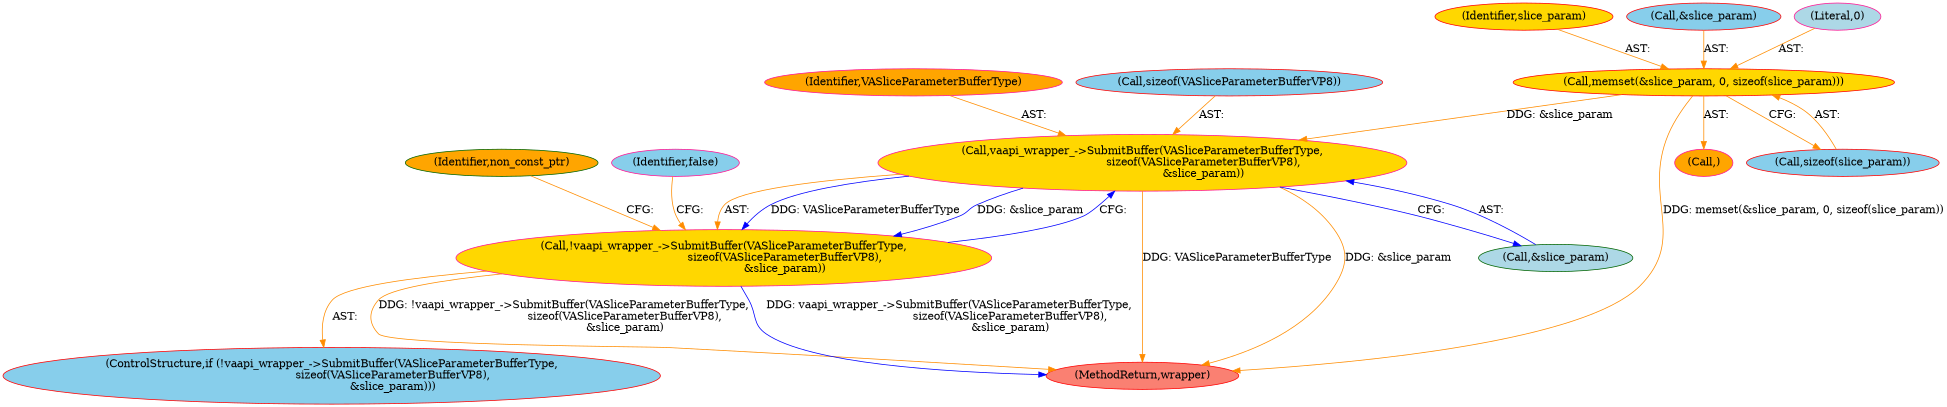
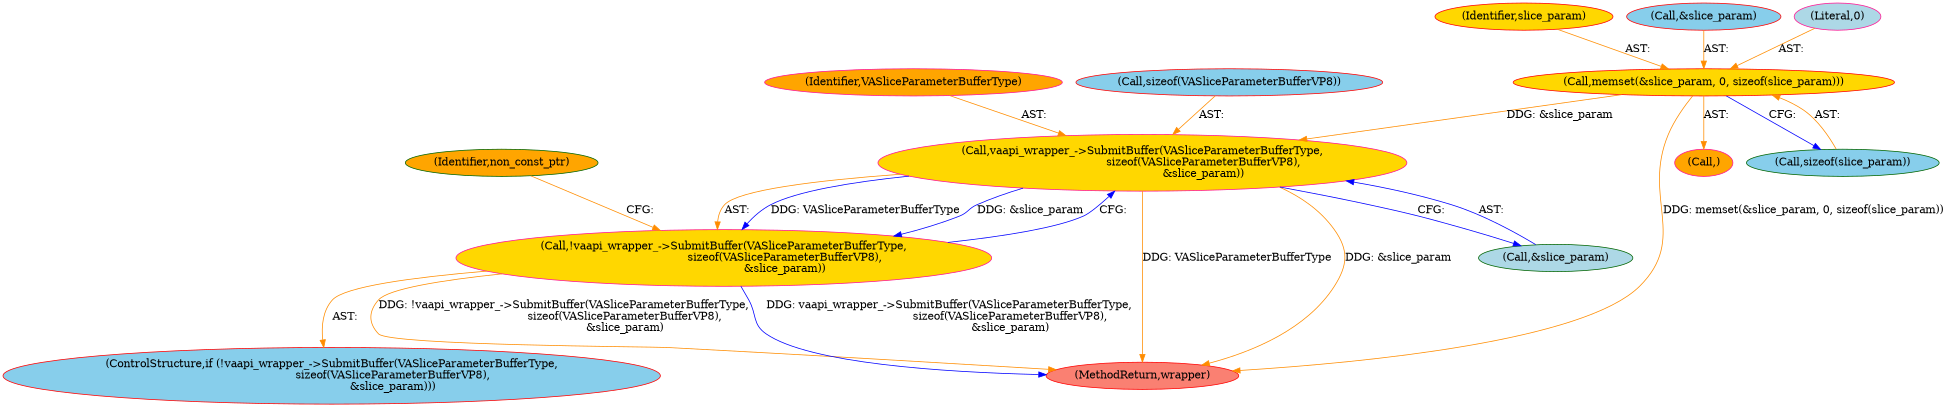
edge "(Call,memset(&slice_param, 0, sizeof(slice_param)))" -> "(Call,sizeof(slice_param))": color darkorange -> blue
node "(Identifier,false)": removed
node "(Call,sizeof(slice_param))": color red -> darkgreen
